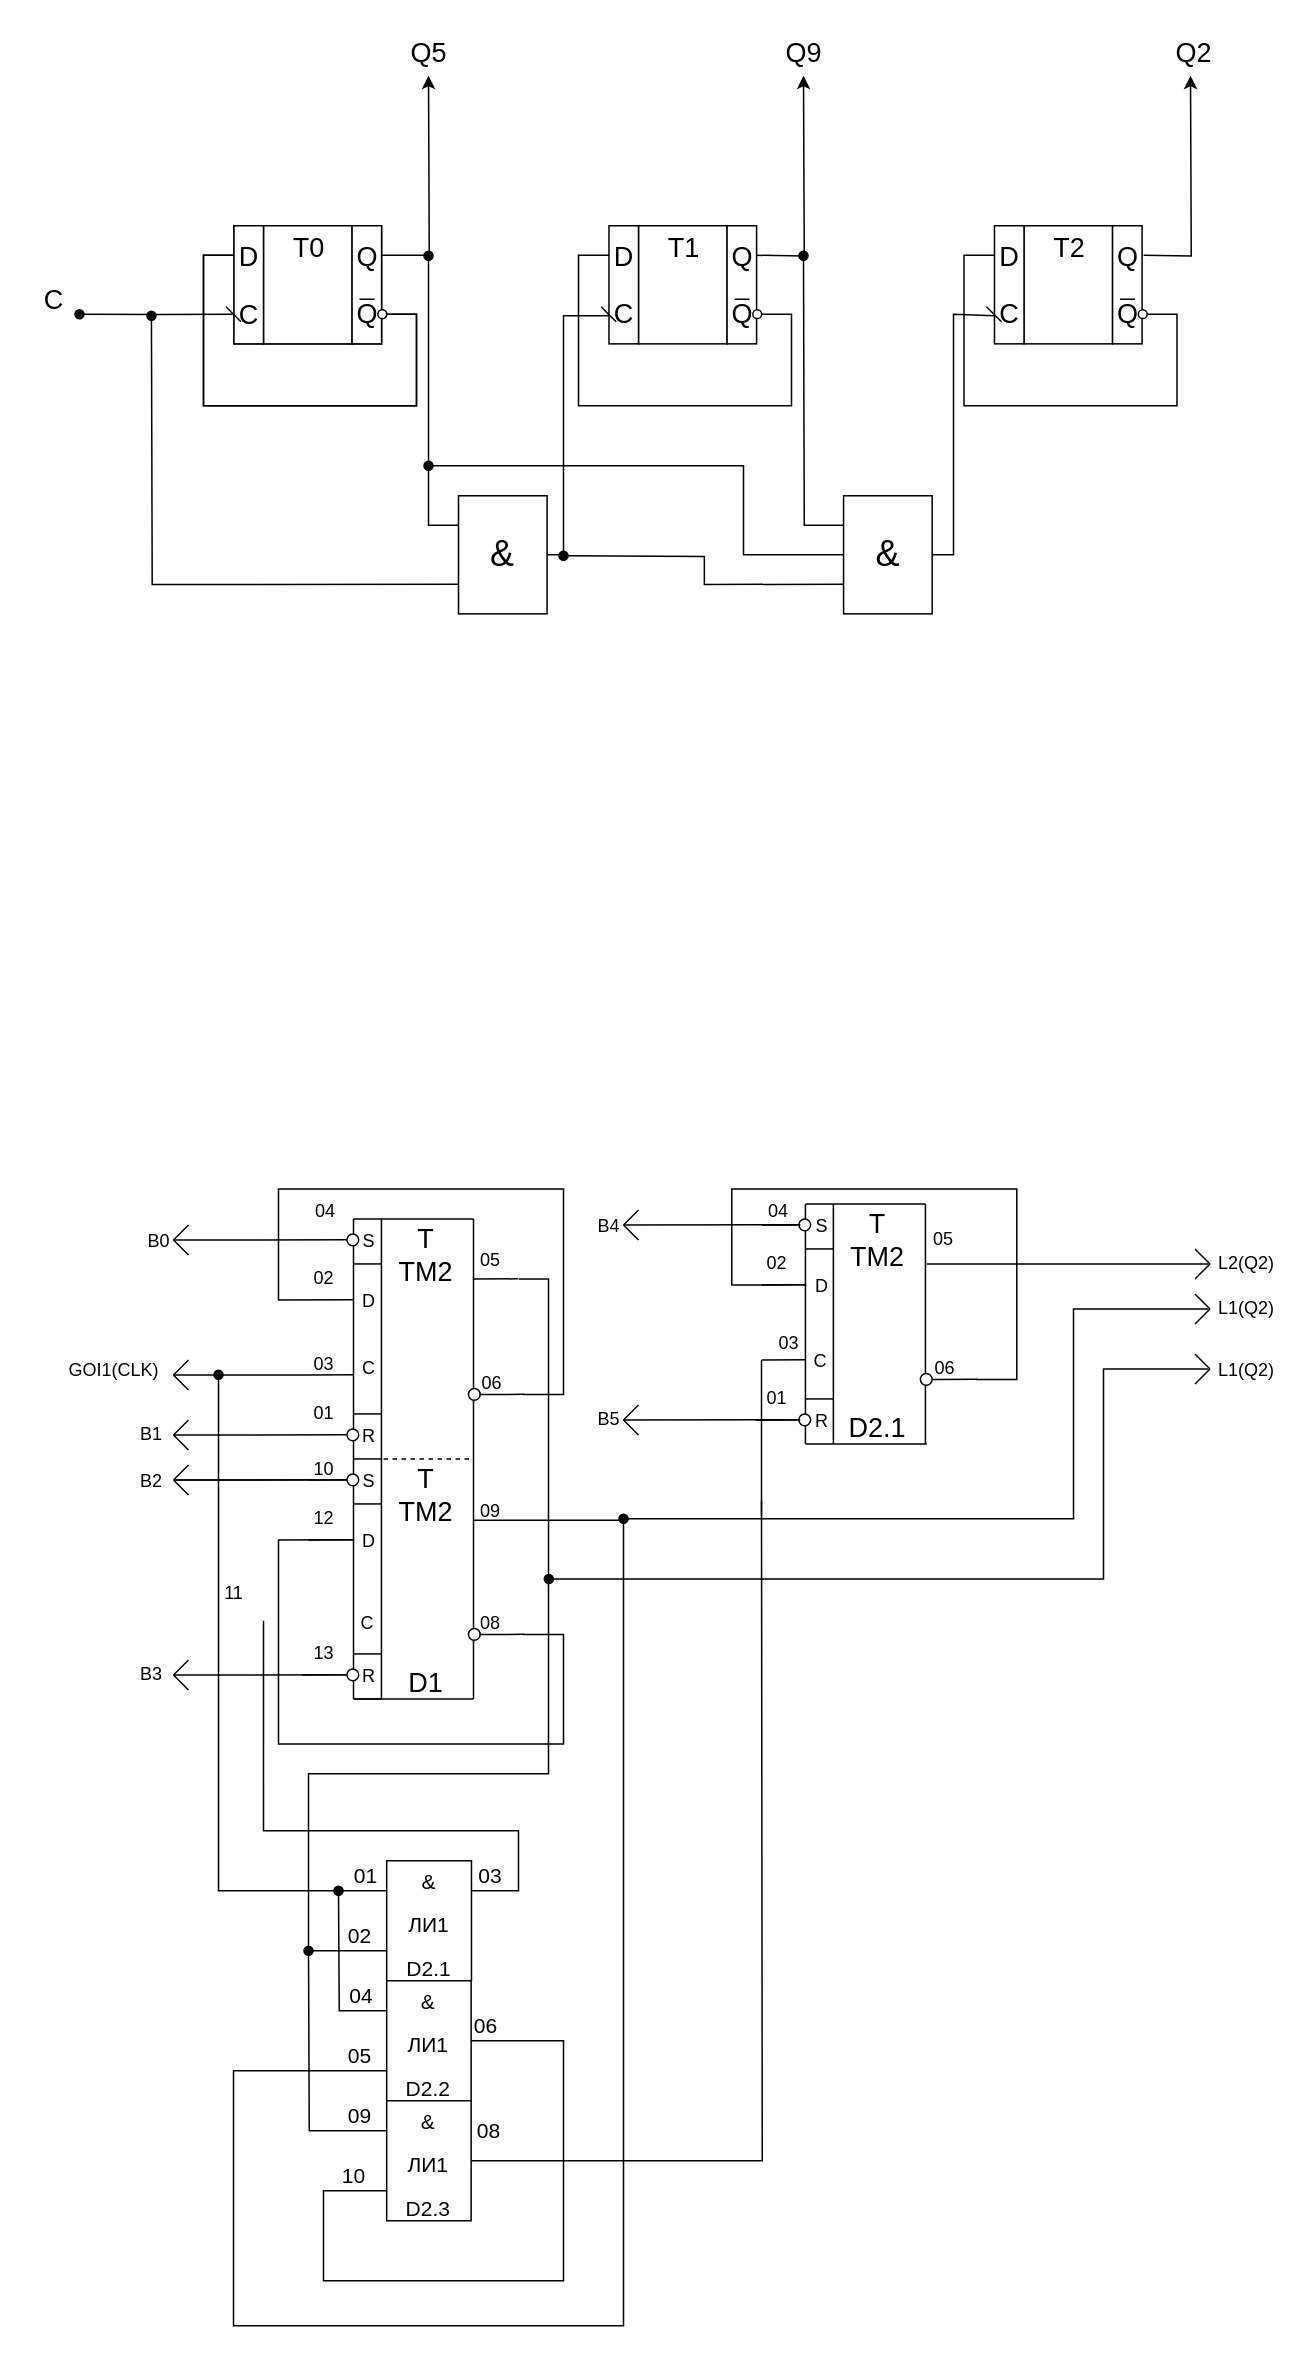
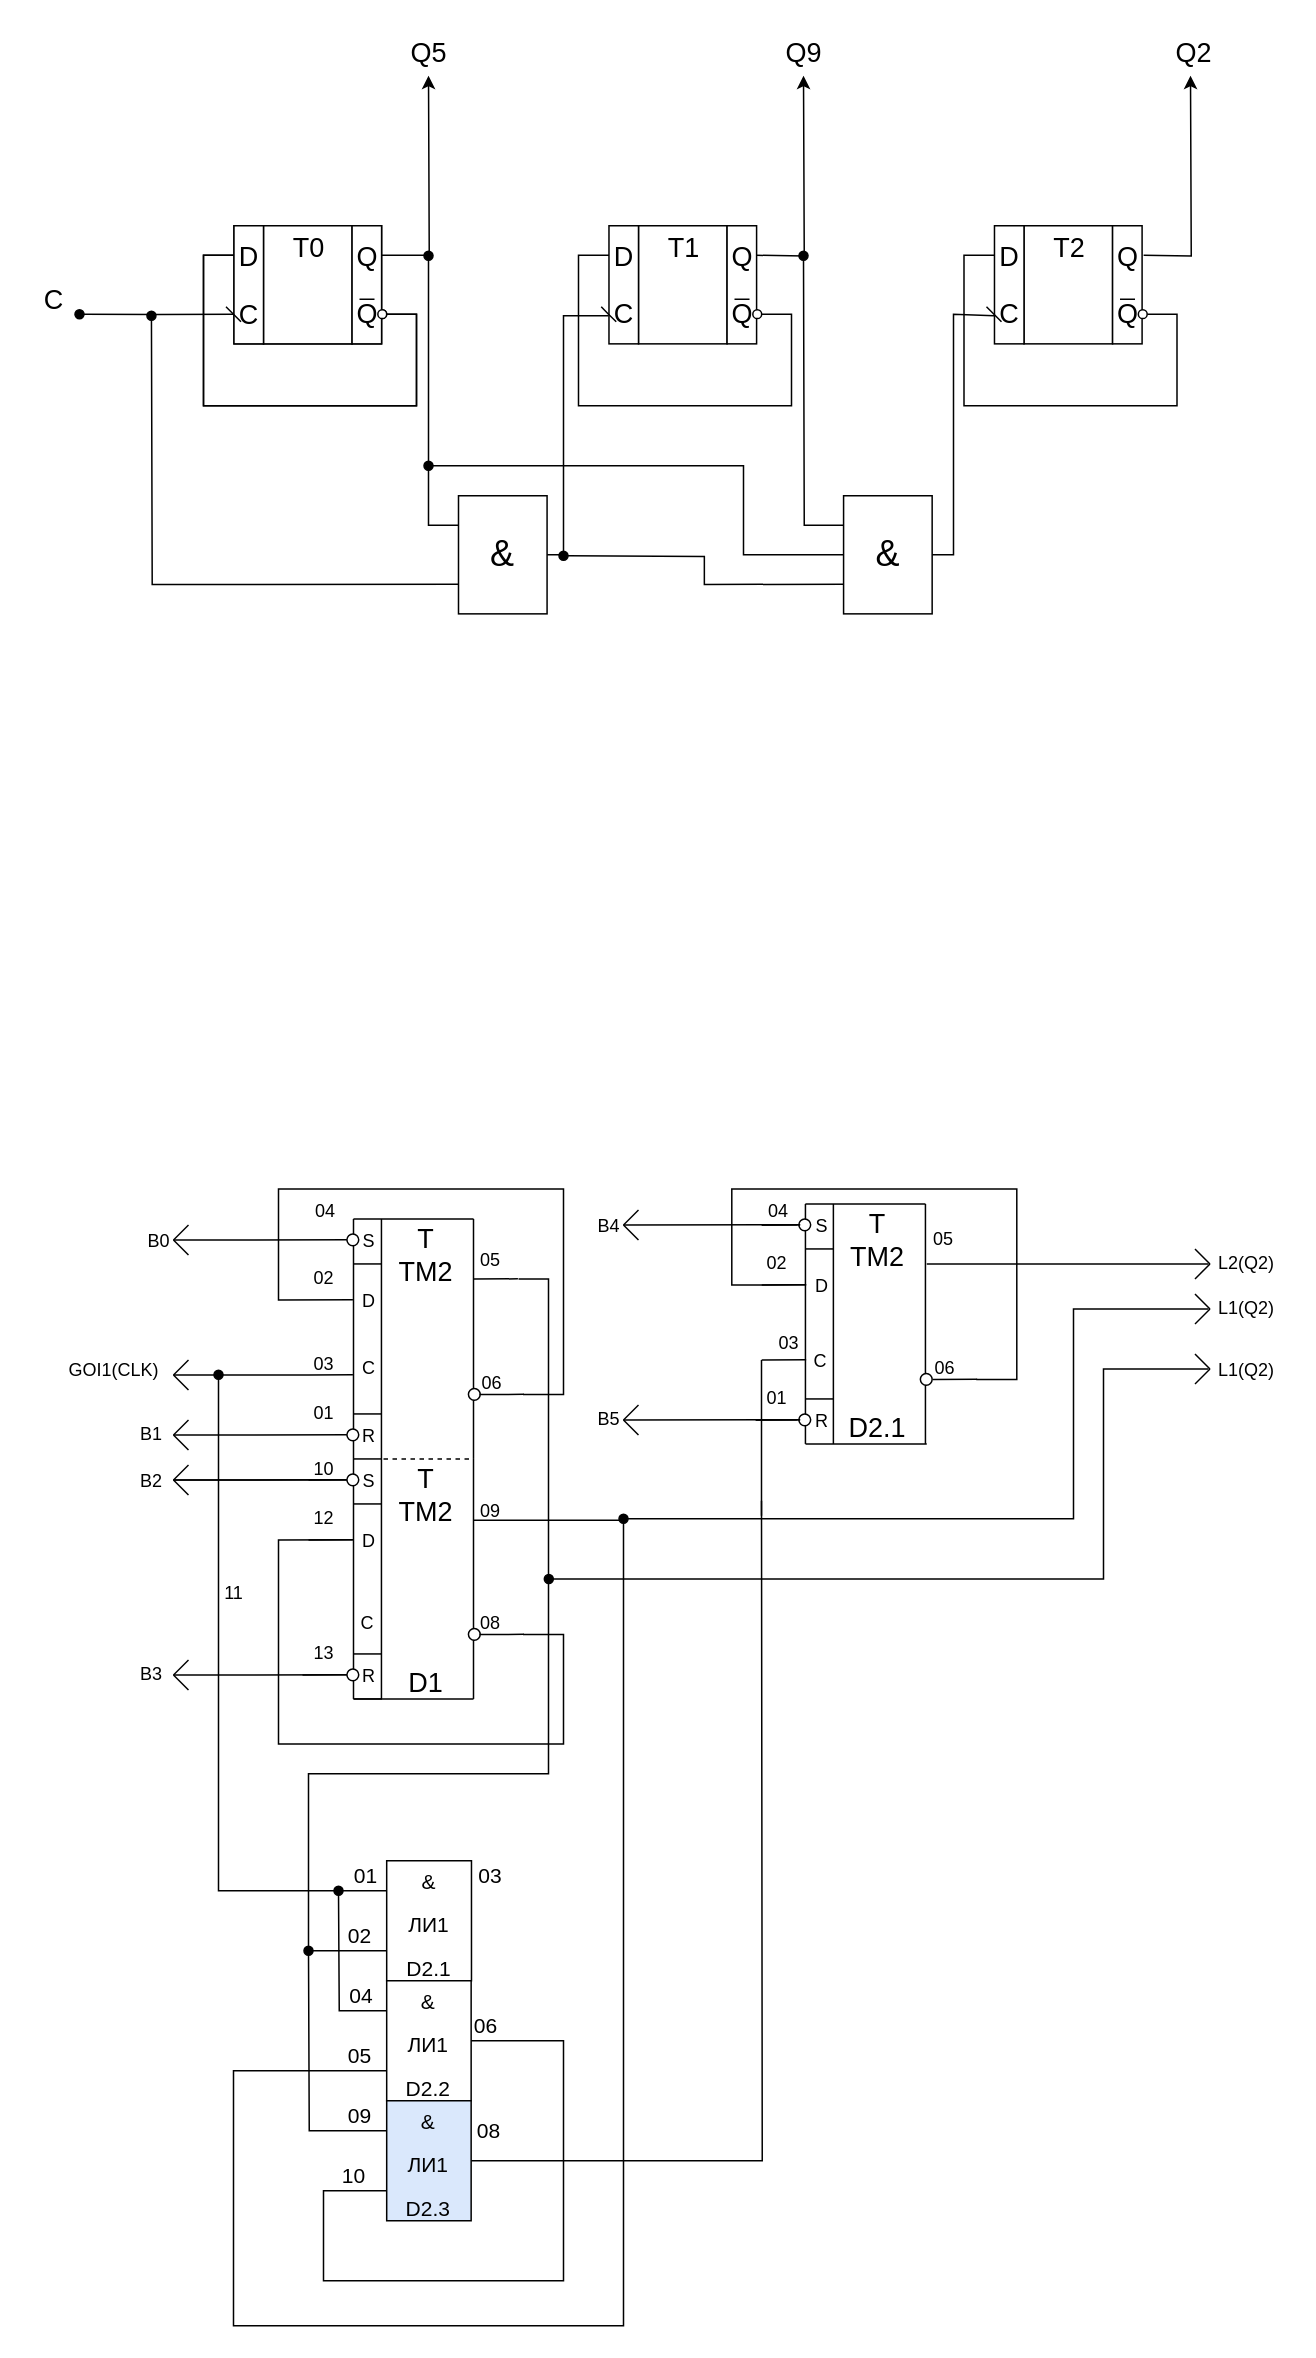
edge "11" -- "& ЛИ1 D2.1": removed
node "& ЛИ1 D2.3": fillcolor #ffffff -> #dae8fc
